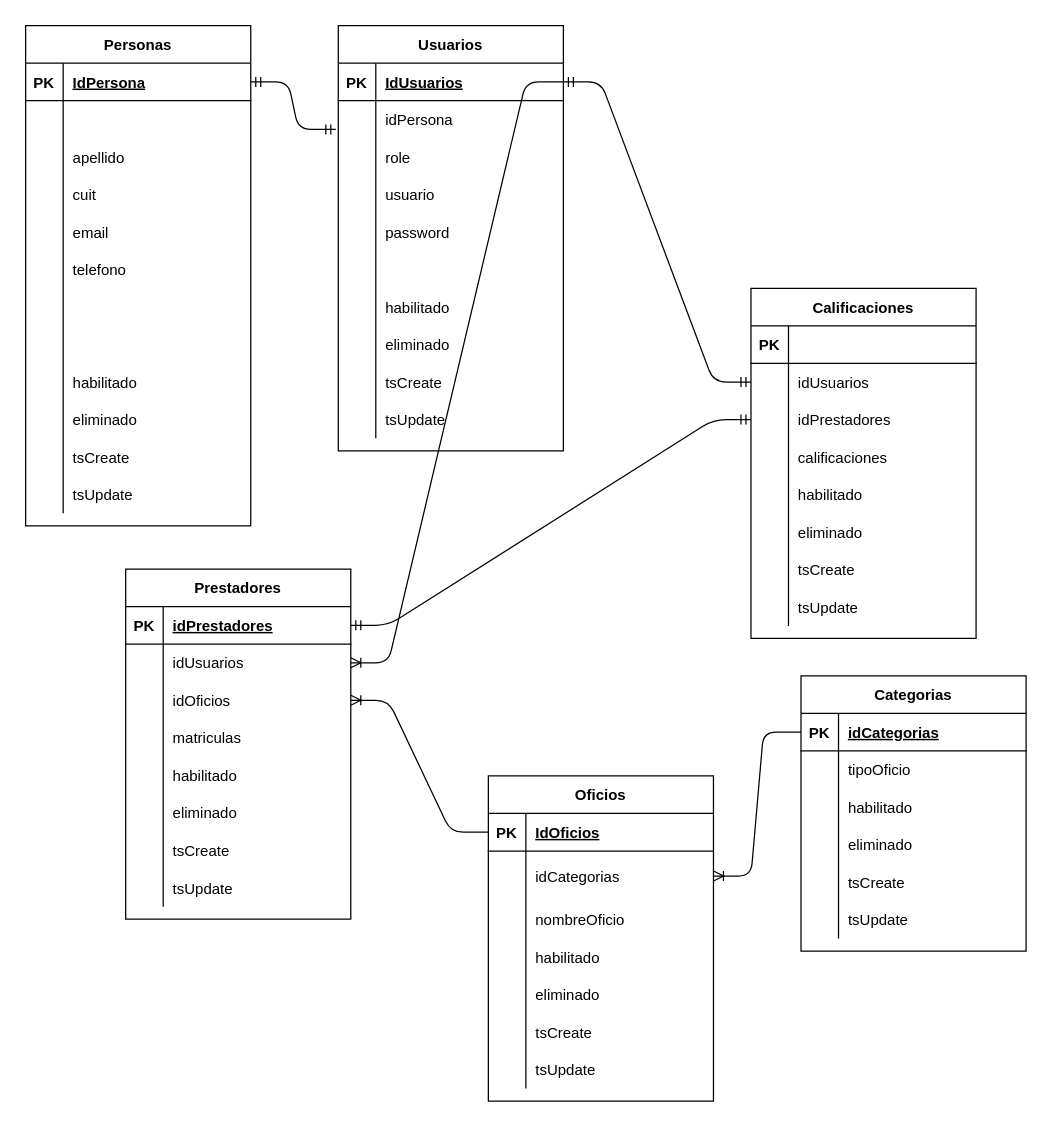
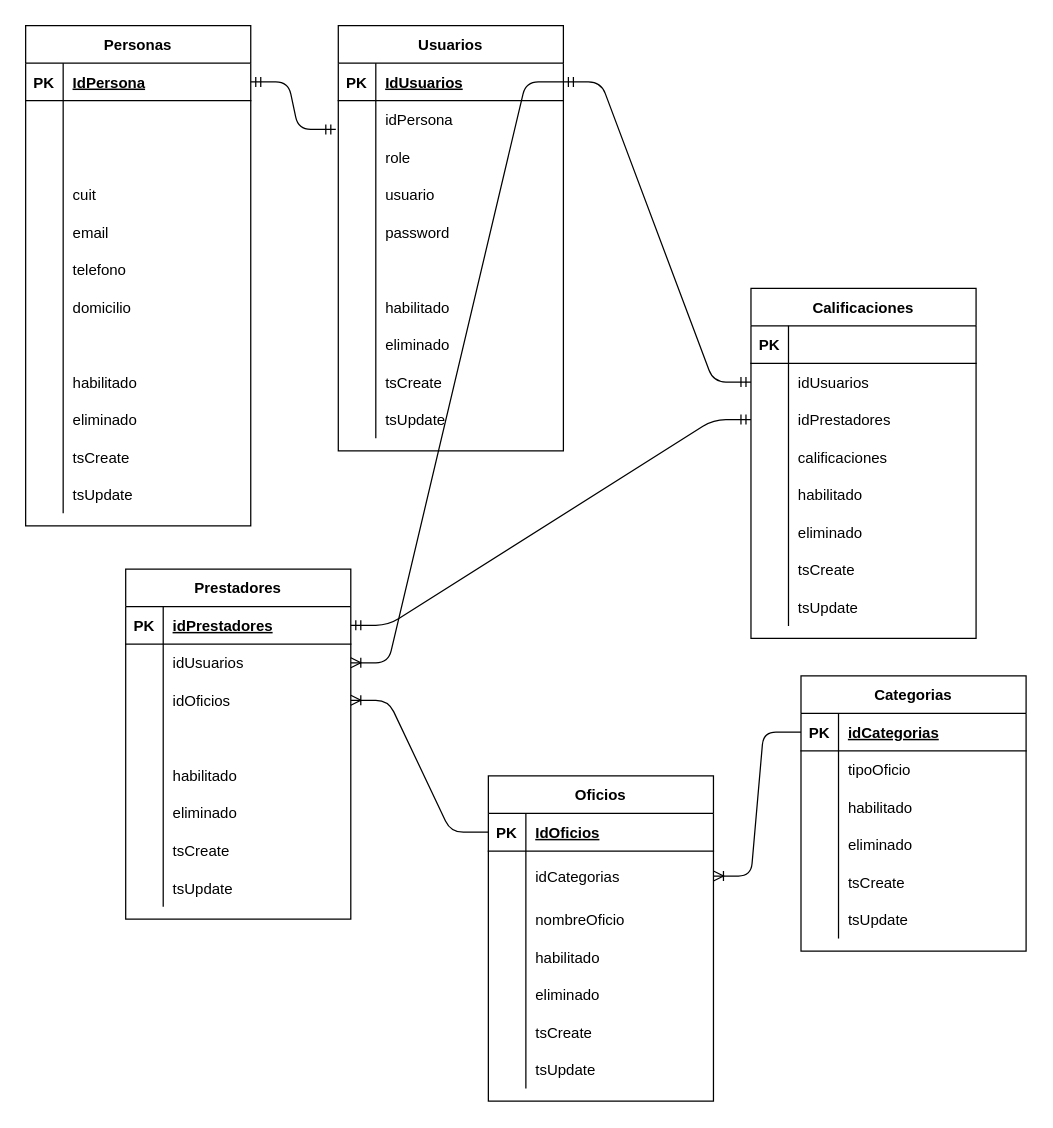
node "apellido": removed
node "domicilio": added
node "matriculas": removed
